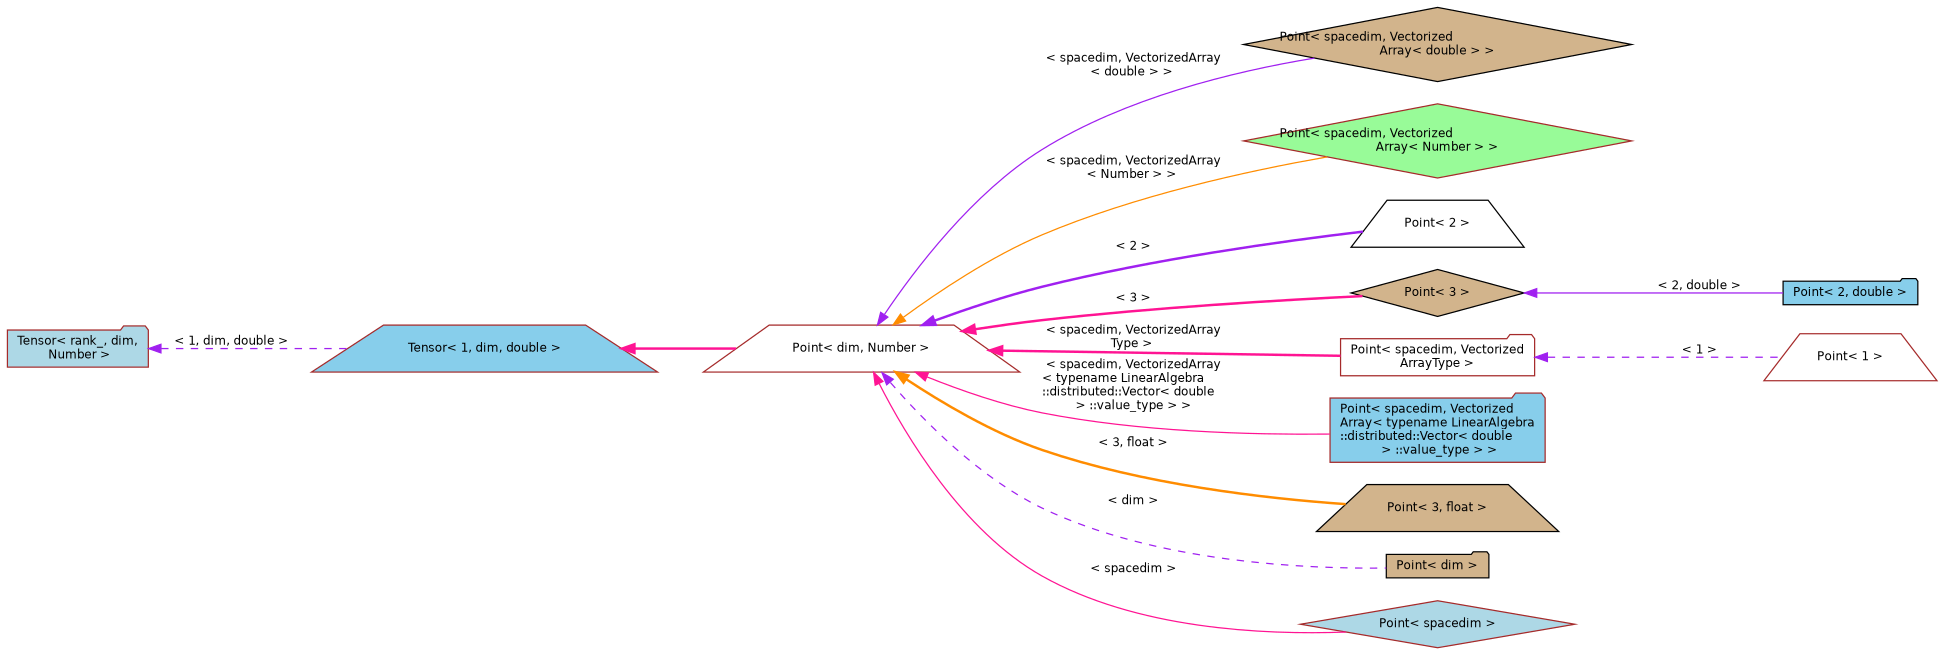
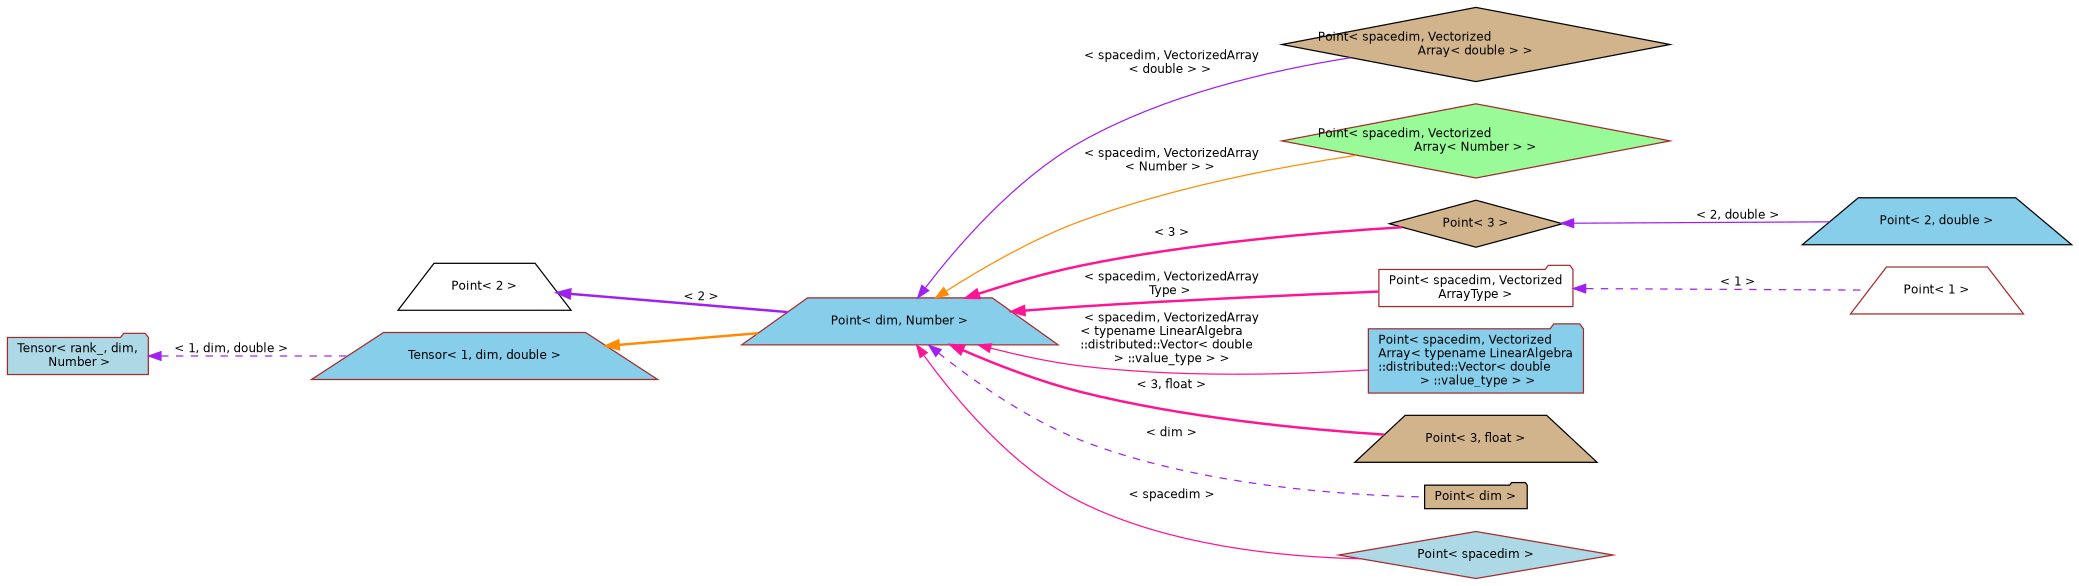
edge "Point< 2 >" -> "Point< dim, Number >": reversed
node "Point< 2, double >": shape folder -> trapezium
edge "Point< dim, Number >" -> "Tensor< 1, dim, double >": color deeppink -> darkorange
node "Point< dim, Number >": fillcolor white -> skyblue
edge "Point< 3, float >" -> "Point< dim, Number >": color darkorange -> deeppink
